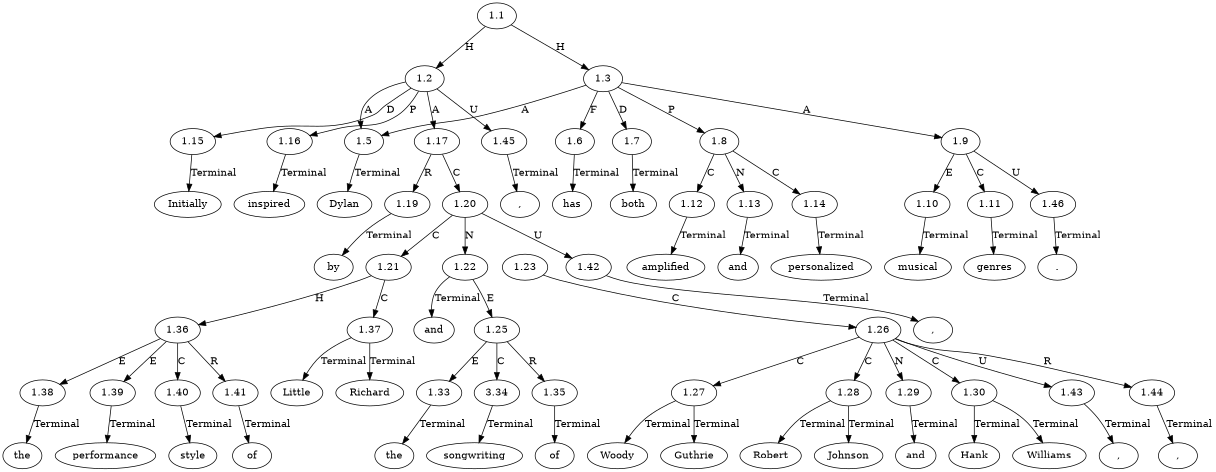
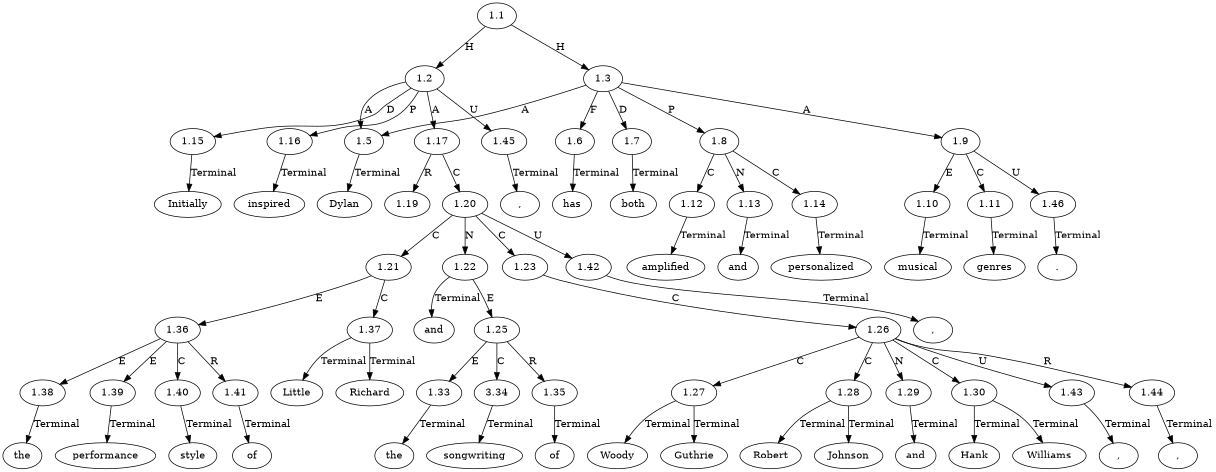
edge "1.20" -> "1.23": added, label "C"
node "by": removed
edge "1.21" -> "1.36": label "H" -> "E"
